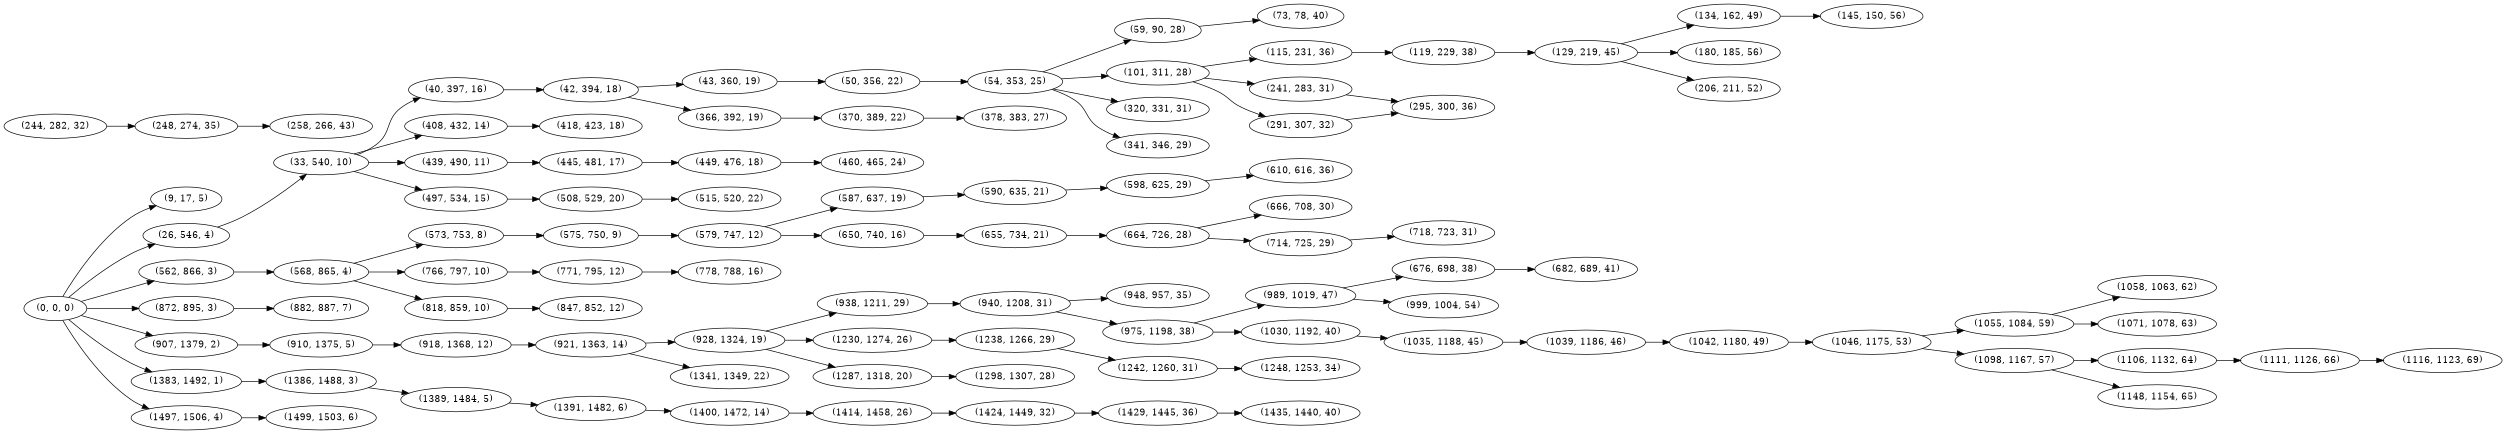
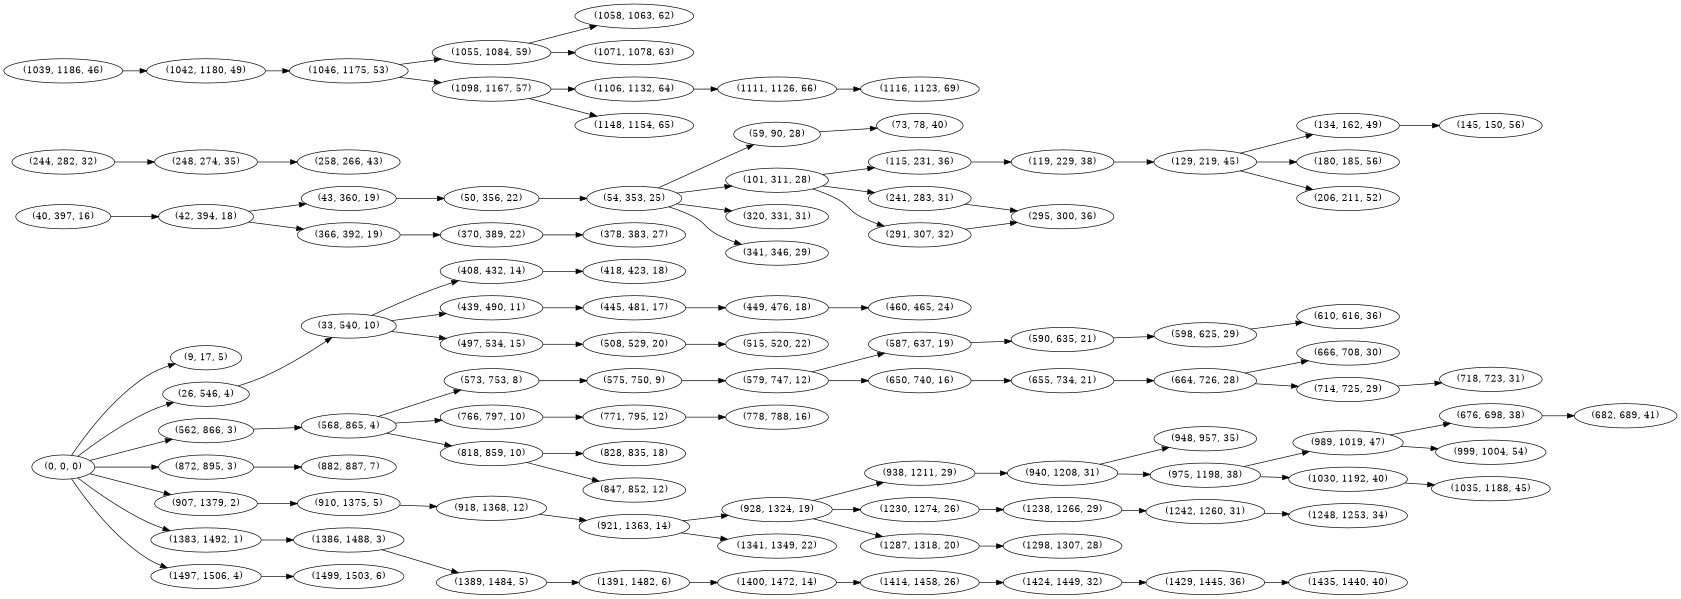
edge "(33, 540, 10)" -> "(40, 397, 16)": removed
edge "(1035, 1188, 45)" -> "(1039, 1186, 46)": removed
node "(828, 835, 18)": added
